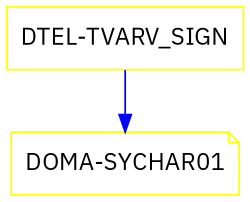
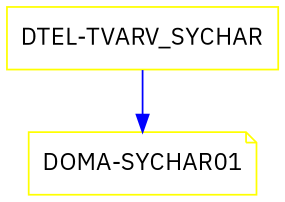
node "DTEL-TVARV_SIGN": label "DTEL-TVARV_SIGN" -> "DTEL-TVARV_SYCHAR"
